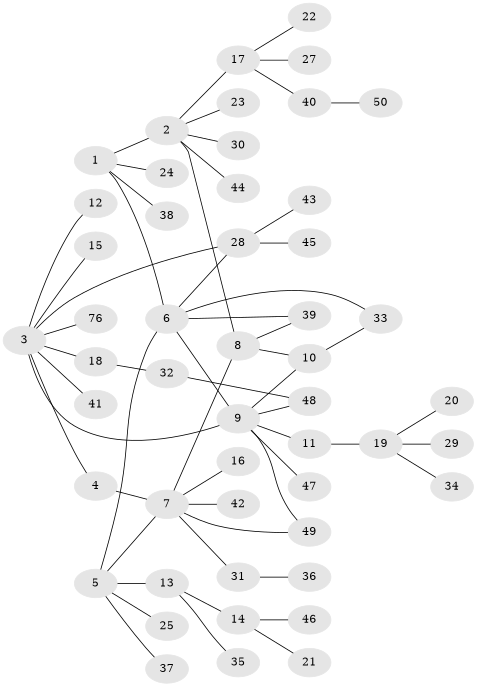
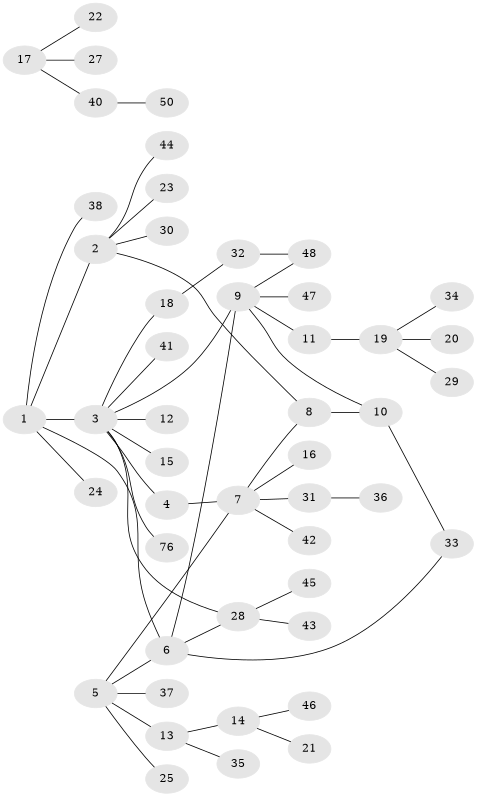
edge "17" -- "2": removed
node "39": removed
edge "1" -- "3": added
node "49": removed
